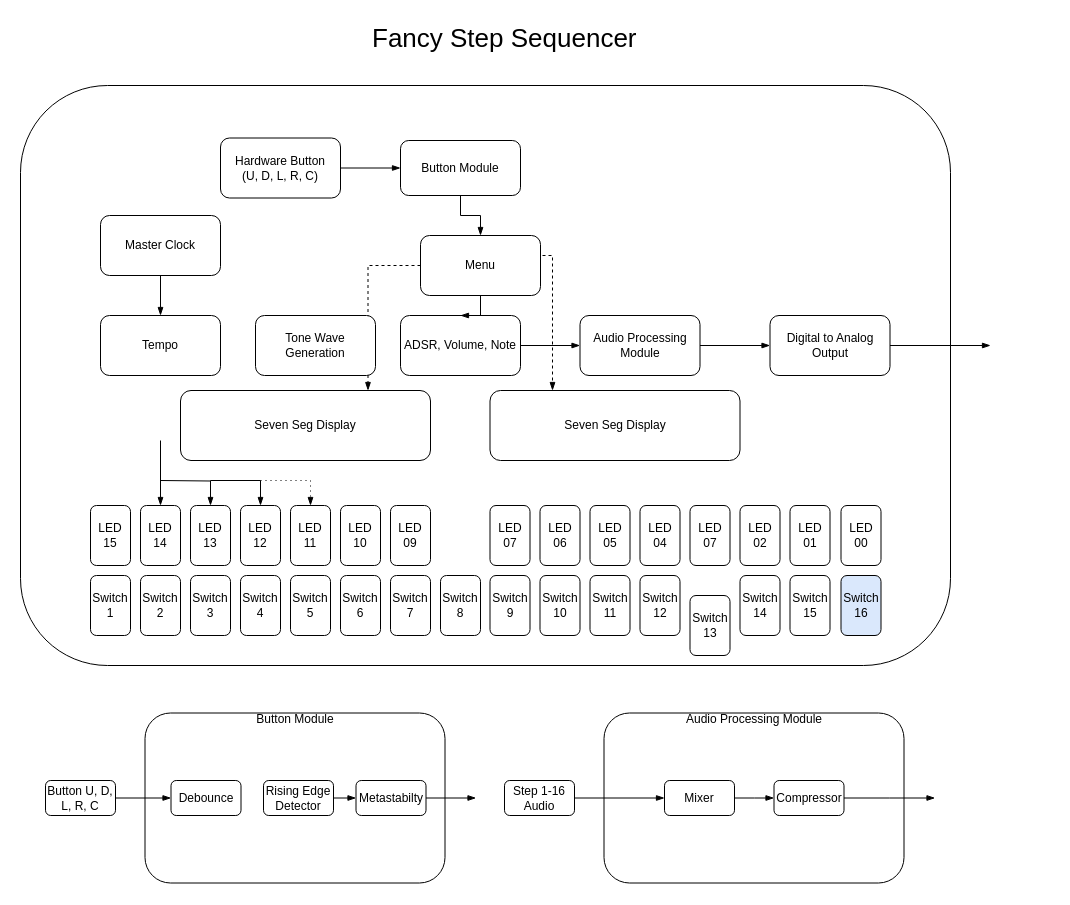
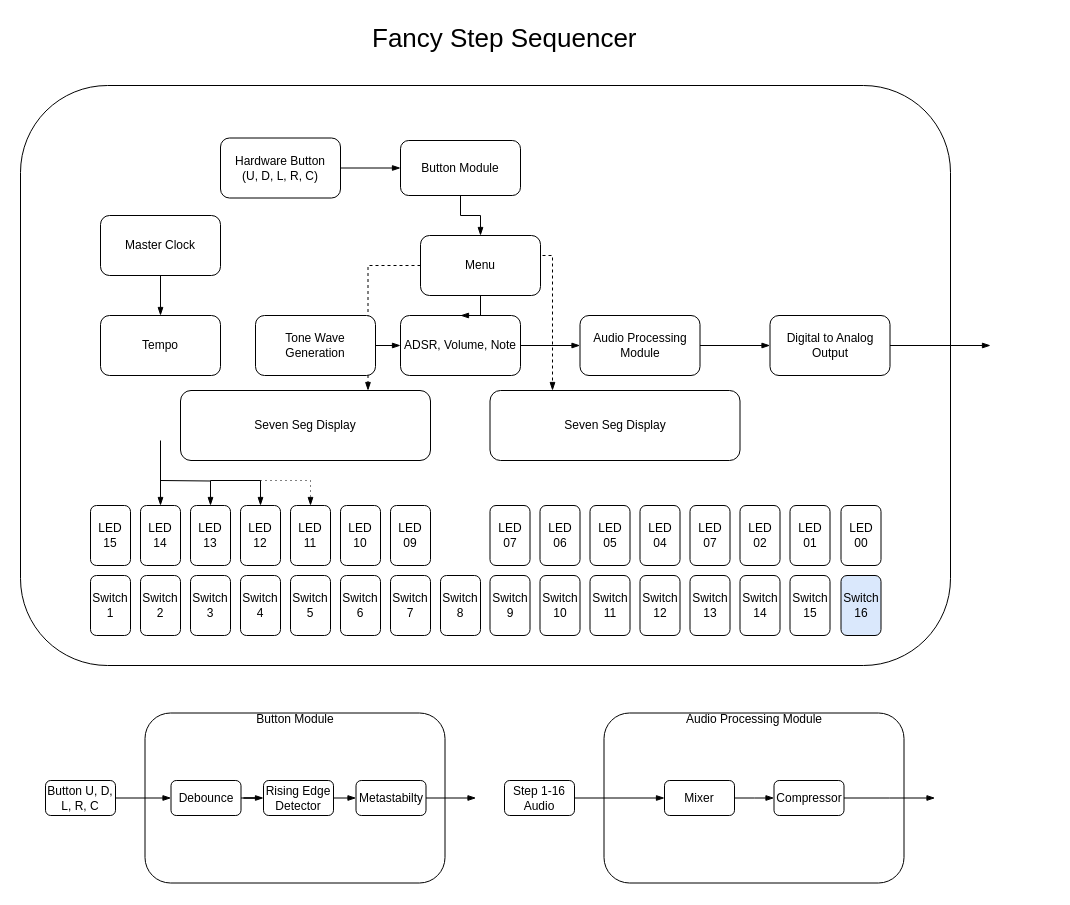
edge "Tone Wave Generation" -> "ADSR, Volume, Note": added
node "Switch 13": moved (710, 626) -> (710, 606)
edge "Debounce" -> "Rising Edge Detector": added
